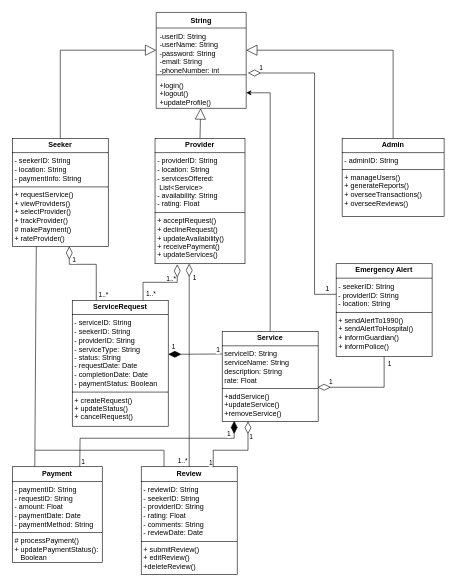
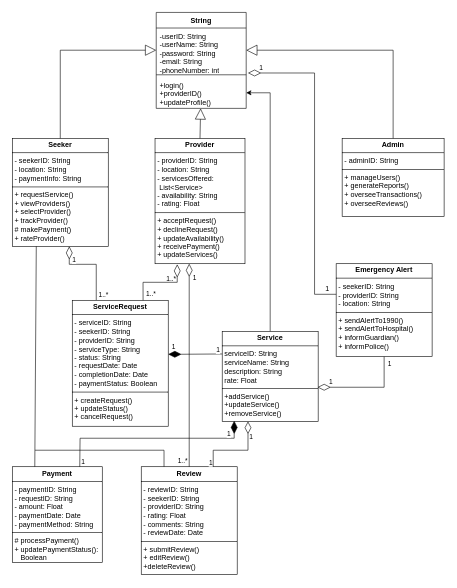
node "+login() +logout() +updateProfile()": label "+login() +logout() +updateProfile()" -> "+login() +providerID() +updateProfile()"
